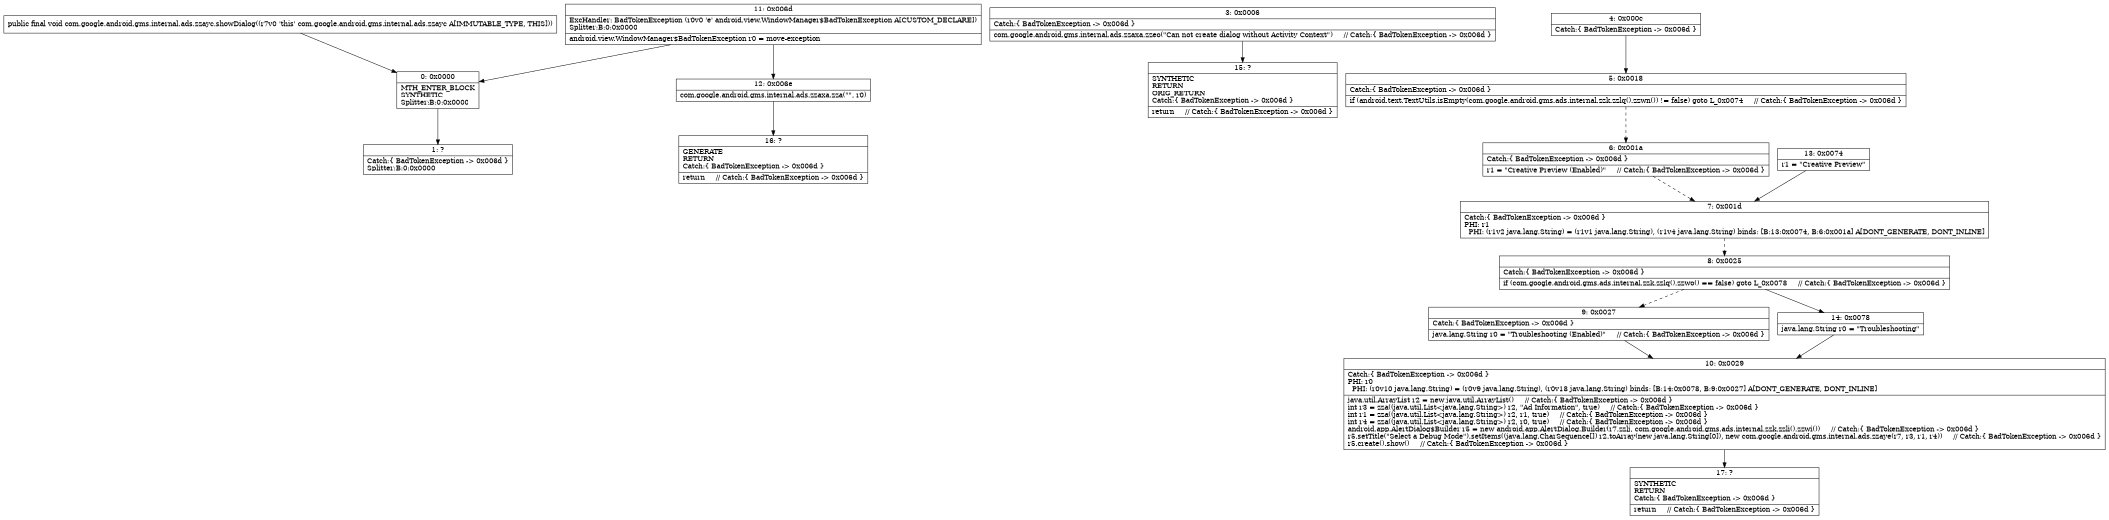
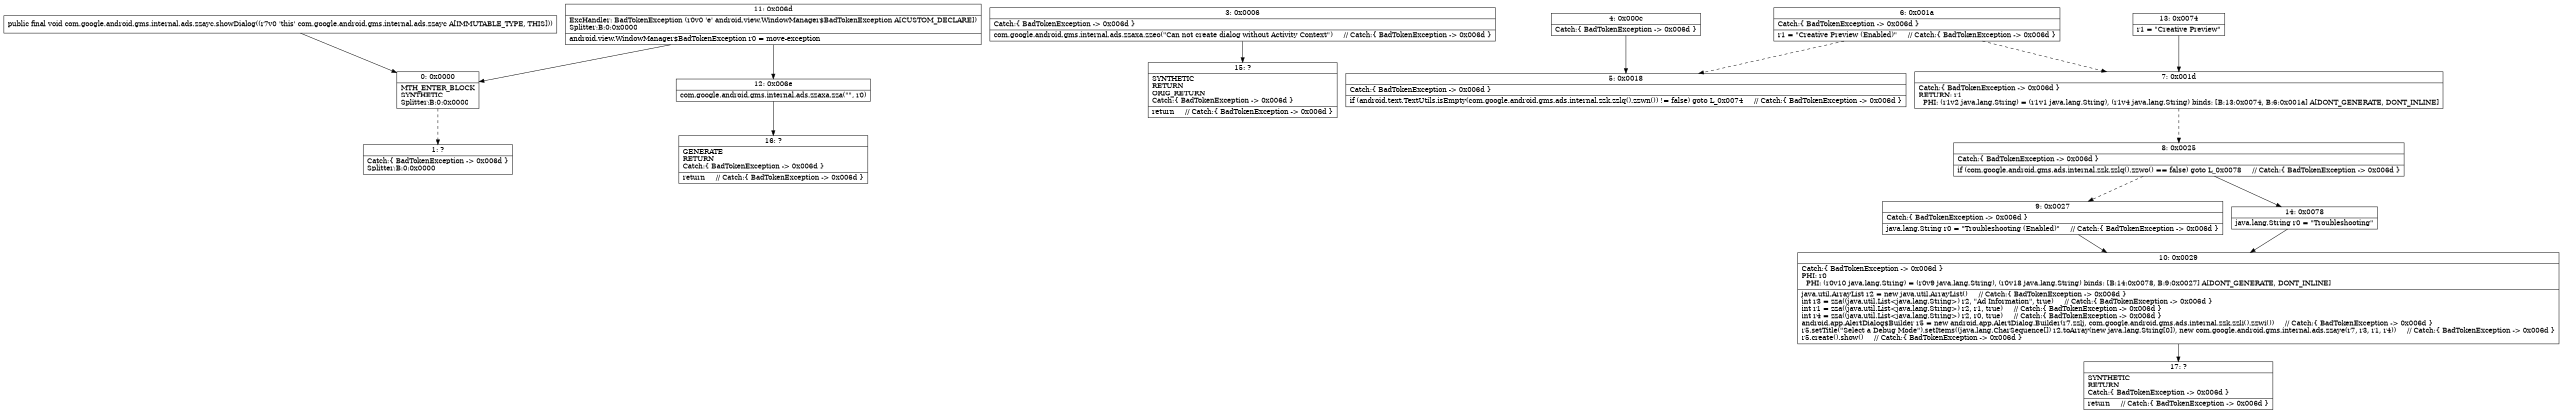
edge "5: 0x0018" -> "6: 0x001a": reversed
edge "0: 0x0000" -> "1: ?": style solid -> dashed
node "7: 0x001d": text "PHI: r1" -> "RETURN: r1"
